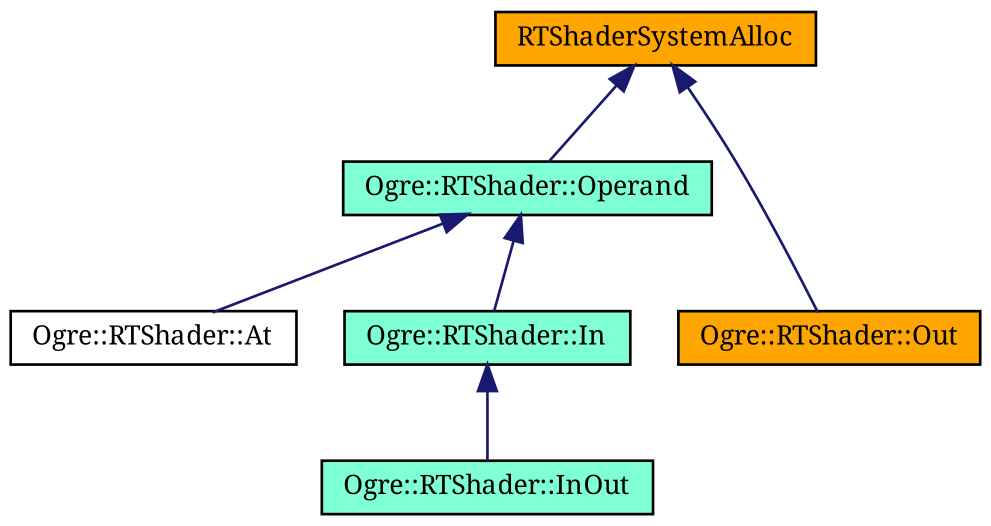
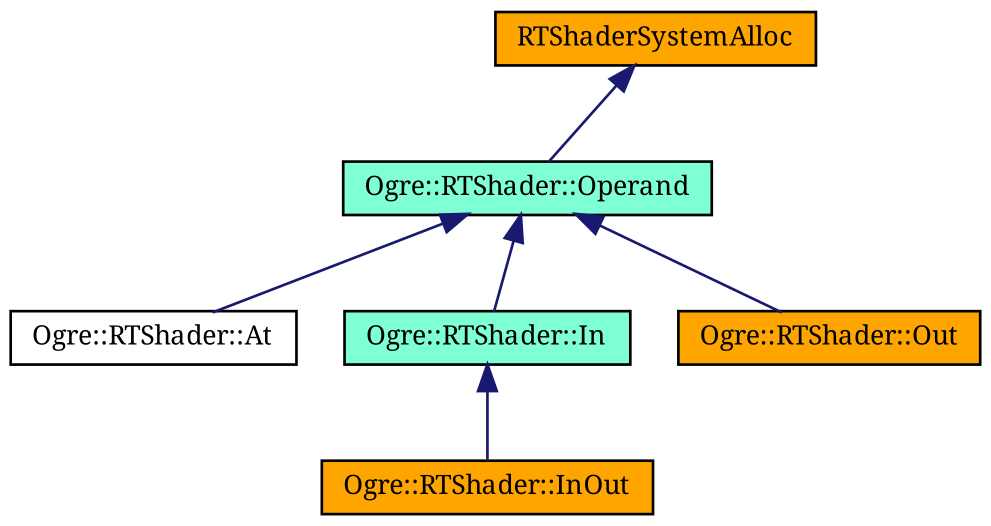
edge "Ogre::RTShader::Out" -> "RTShaderSystemAlloc": now "Ogre::RTShader::Out" -> "Ogre::RTShader::Operand"
node "Ogre::RTShader::InOut": fillcolor aquamarine -> orange
